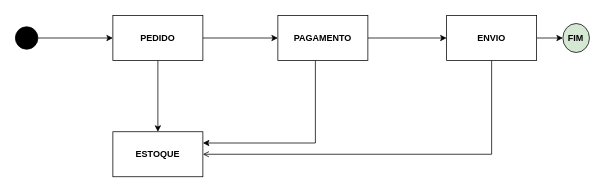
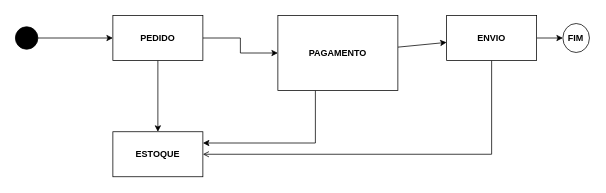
node "PAGAMENTO": size 90x45 -> 120x75
node "FIM": fillcolor #d5e8d4 -> #ffffff
